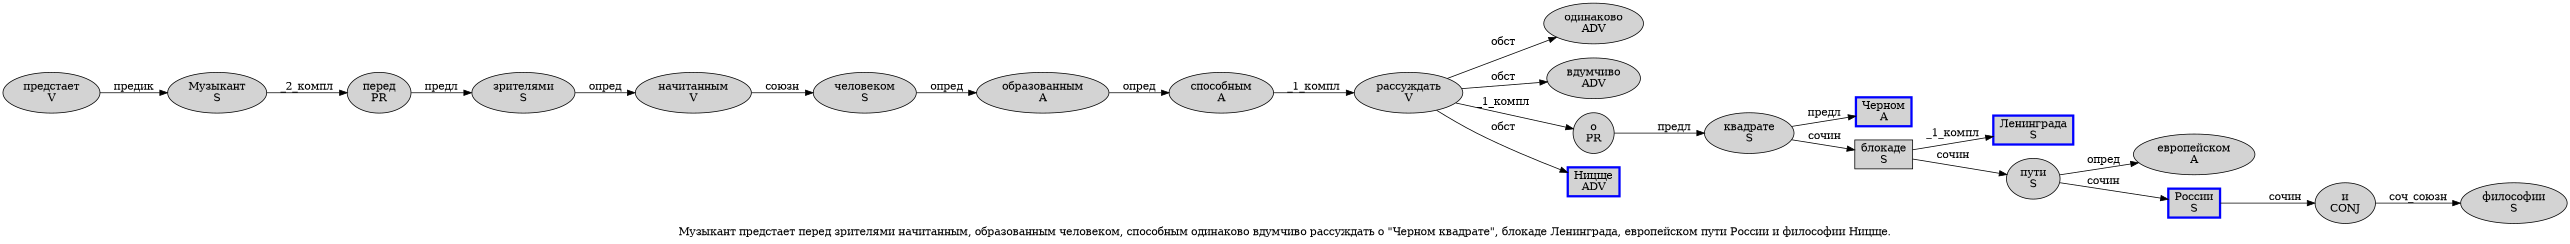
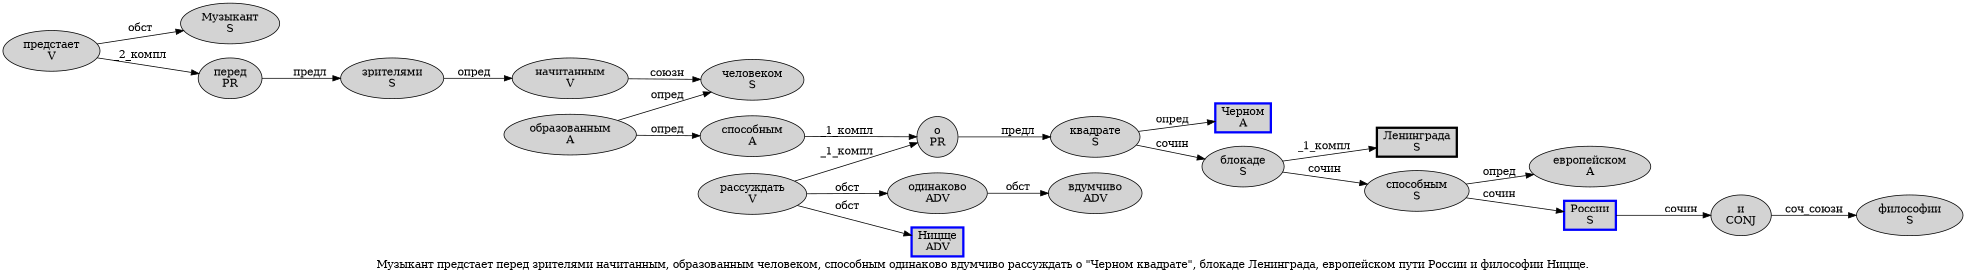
edge "рассуждать V" -> "вдумчиво ADV": now "одинаково ADV" -> "вдумчиво ADV"
edge "предстает V" -> "Музыкант S": label "предик" -> "обст"
edge "Музыкант S" -> "перед PR": now "предстает V" -> "перед PR"
edge "человеком S" -> "образованным A": reversed
edge "способным A" -> "рассуждать V": now "способным A" -> "о PR"
edge "квадрате S" -> "Черном A": label "предл" -> "опред"
node "Ленинграда S": color blue -> black
node "блокаде S": shape box -> ellipse
node "пути S": label "пути S" -> "способным S"
